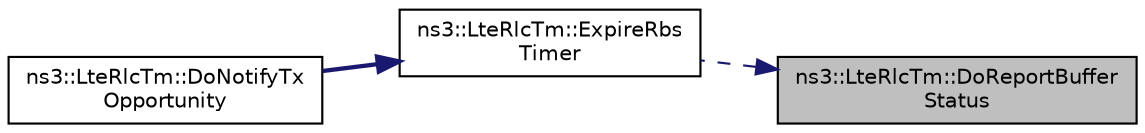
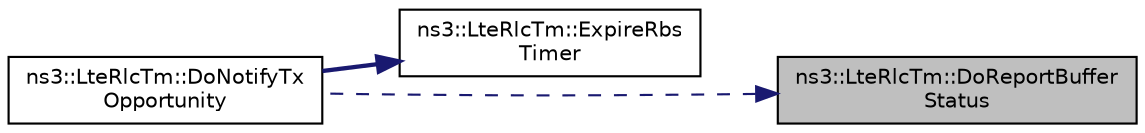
edge "ns3::LteRlcTm::ExpireRbs Timer" -> "ns3::LteRlcTm::DoReportBuffer Status": now "ns3::LteRlcTm::DoNotifyTx Opportunity" -> "ns3::LteRlcTm::DoReportBuffer Status"
